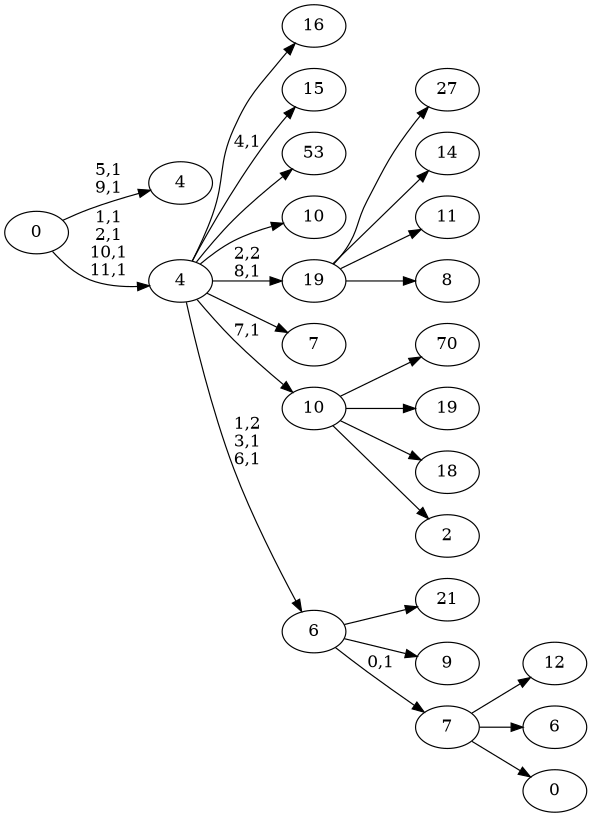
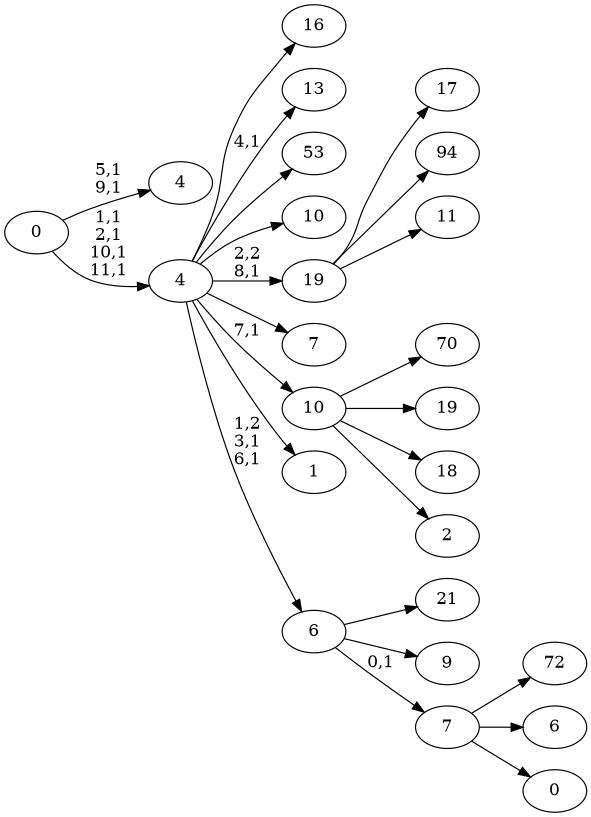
node "15": label "15" -> "13"
node "27": label "27" -> "17"
node "14": label "14" -> "94"
node "8": removed
node "1": added
node "12": label "12" -> "72"
